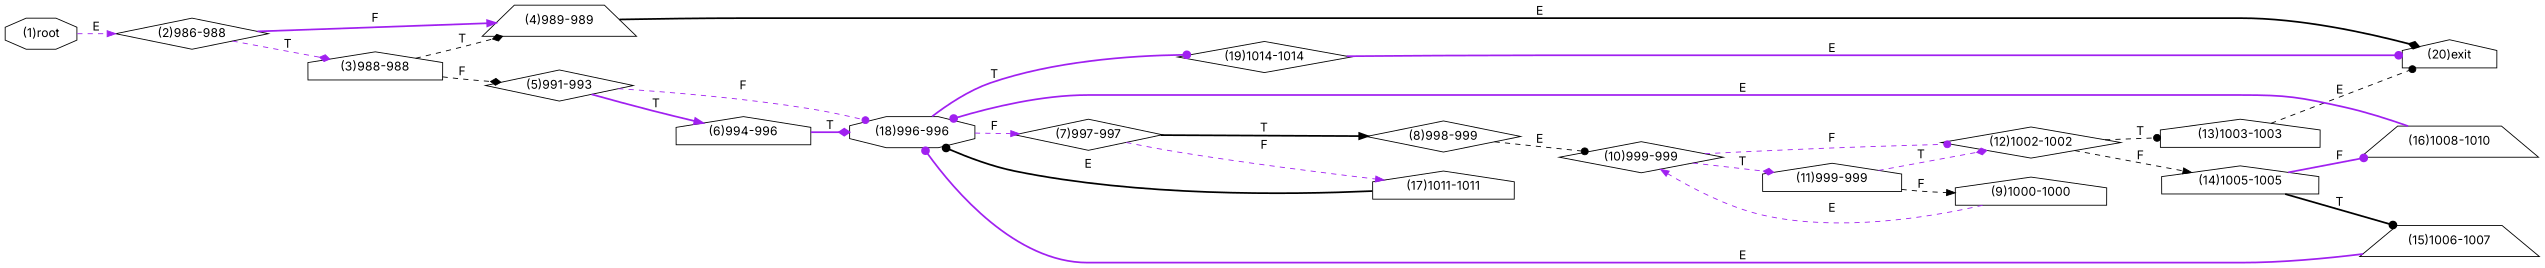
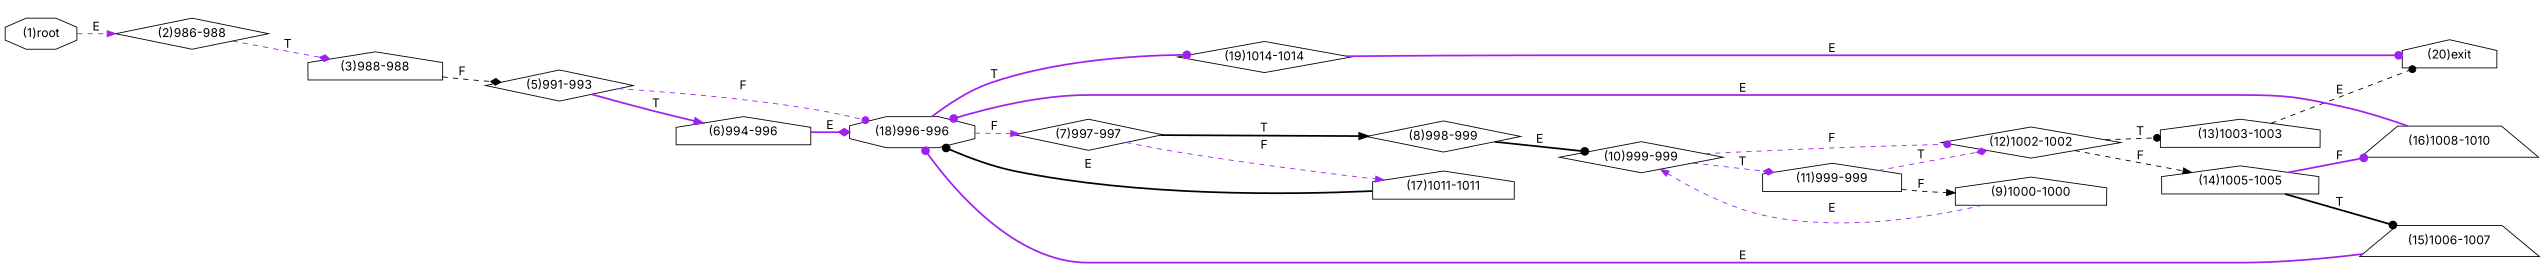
node "(4)989-989": removed
edge "(6)994-996" -> "(18)996-996": label "T" -> "E"
edge "(8)998-999" -> "(10)999-999": style dashed -> bold
